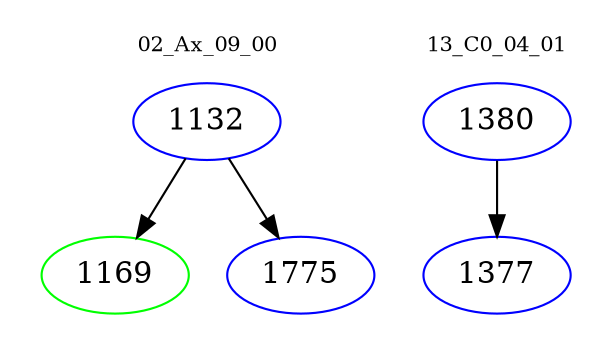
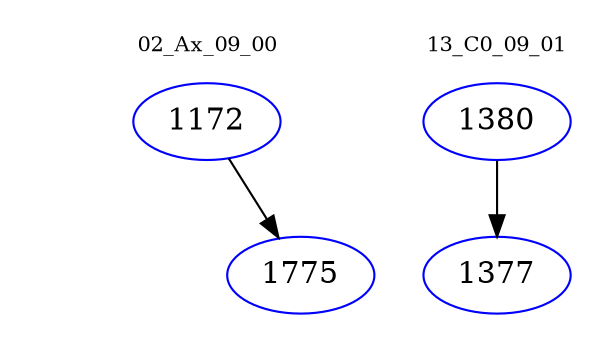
cluster "13_C0_04_01": label "13_C0_04_01" -> "13_C0_09_01"
node "1132": label "1132" -> "1172"
node "1169": removed
